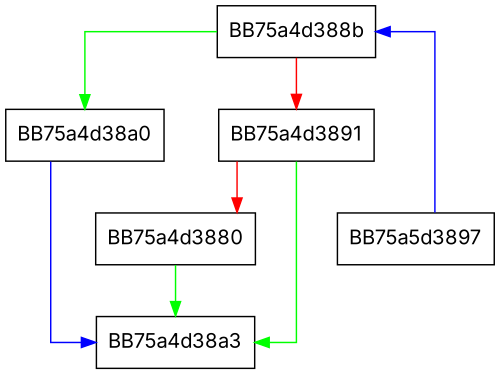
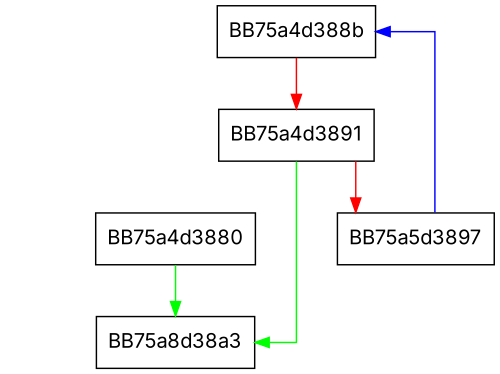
node "BB75a4d38a0": removed
edge "BB75a4d3891" -> "BB75a4d3880": now "BB75a4d3891" -> "BB75a5d3897"
node "BB75a4d38a3": label "BB75a4d38a3" -> "BB75a8d38a3"
